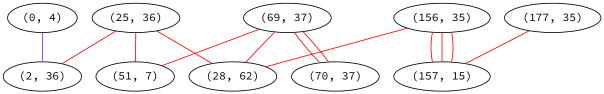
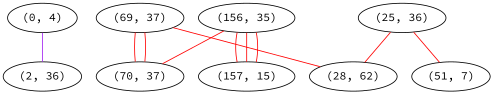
node "(177, 35)": removed
edge "(25, 36)" -- "(2, 36)": removed
edge "(156, 35)" -- "(28, 62)": now "(156, 35)" -- "(70, 37)"
edge "(69, 37)" -- "(51, 7)": removed
